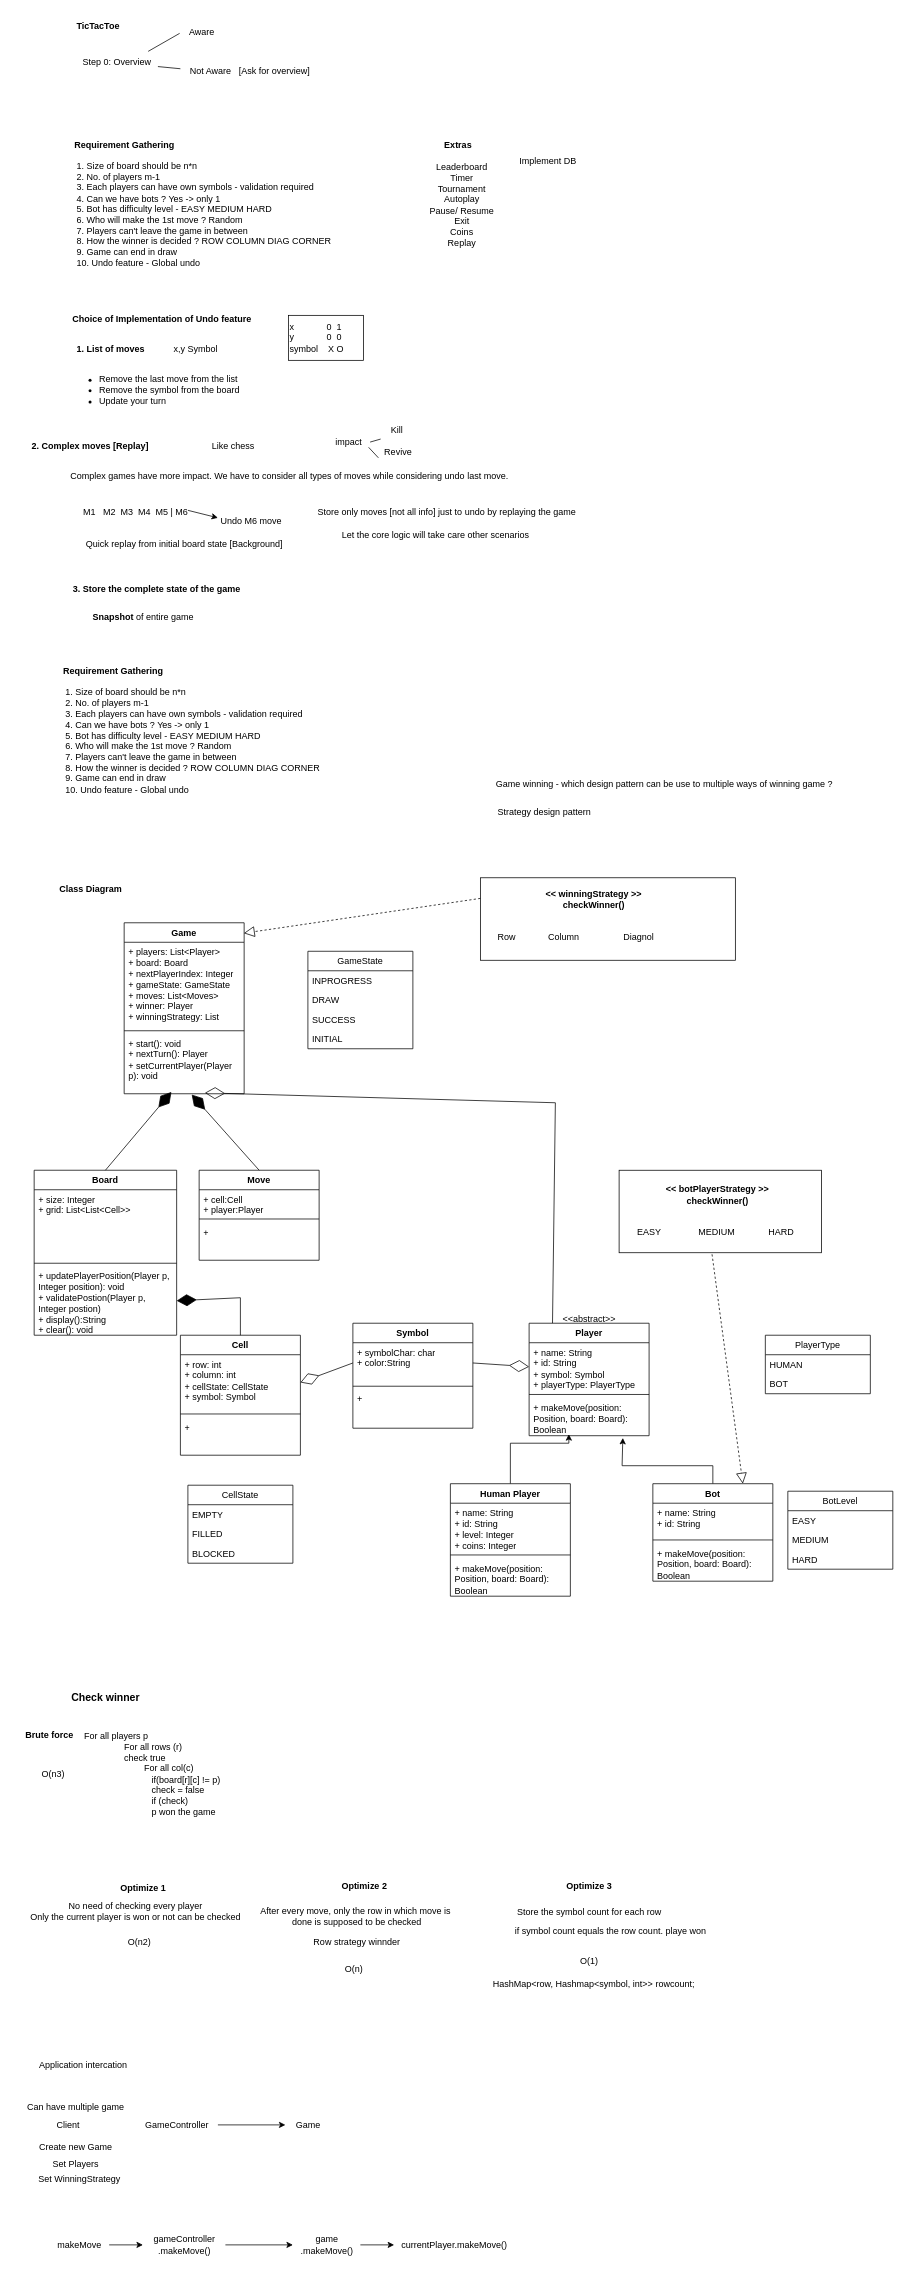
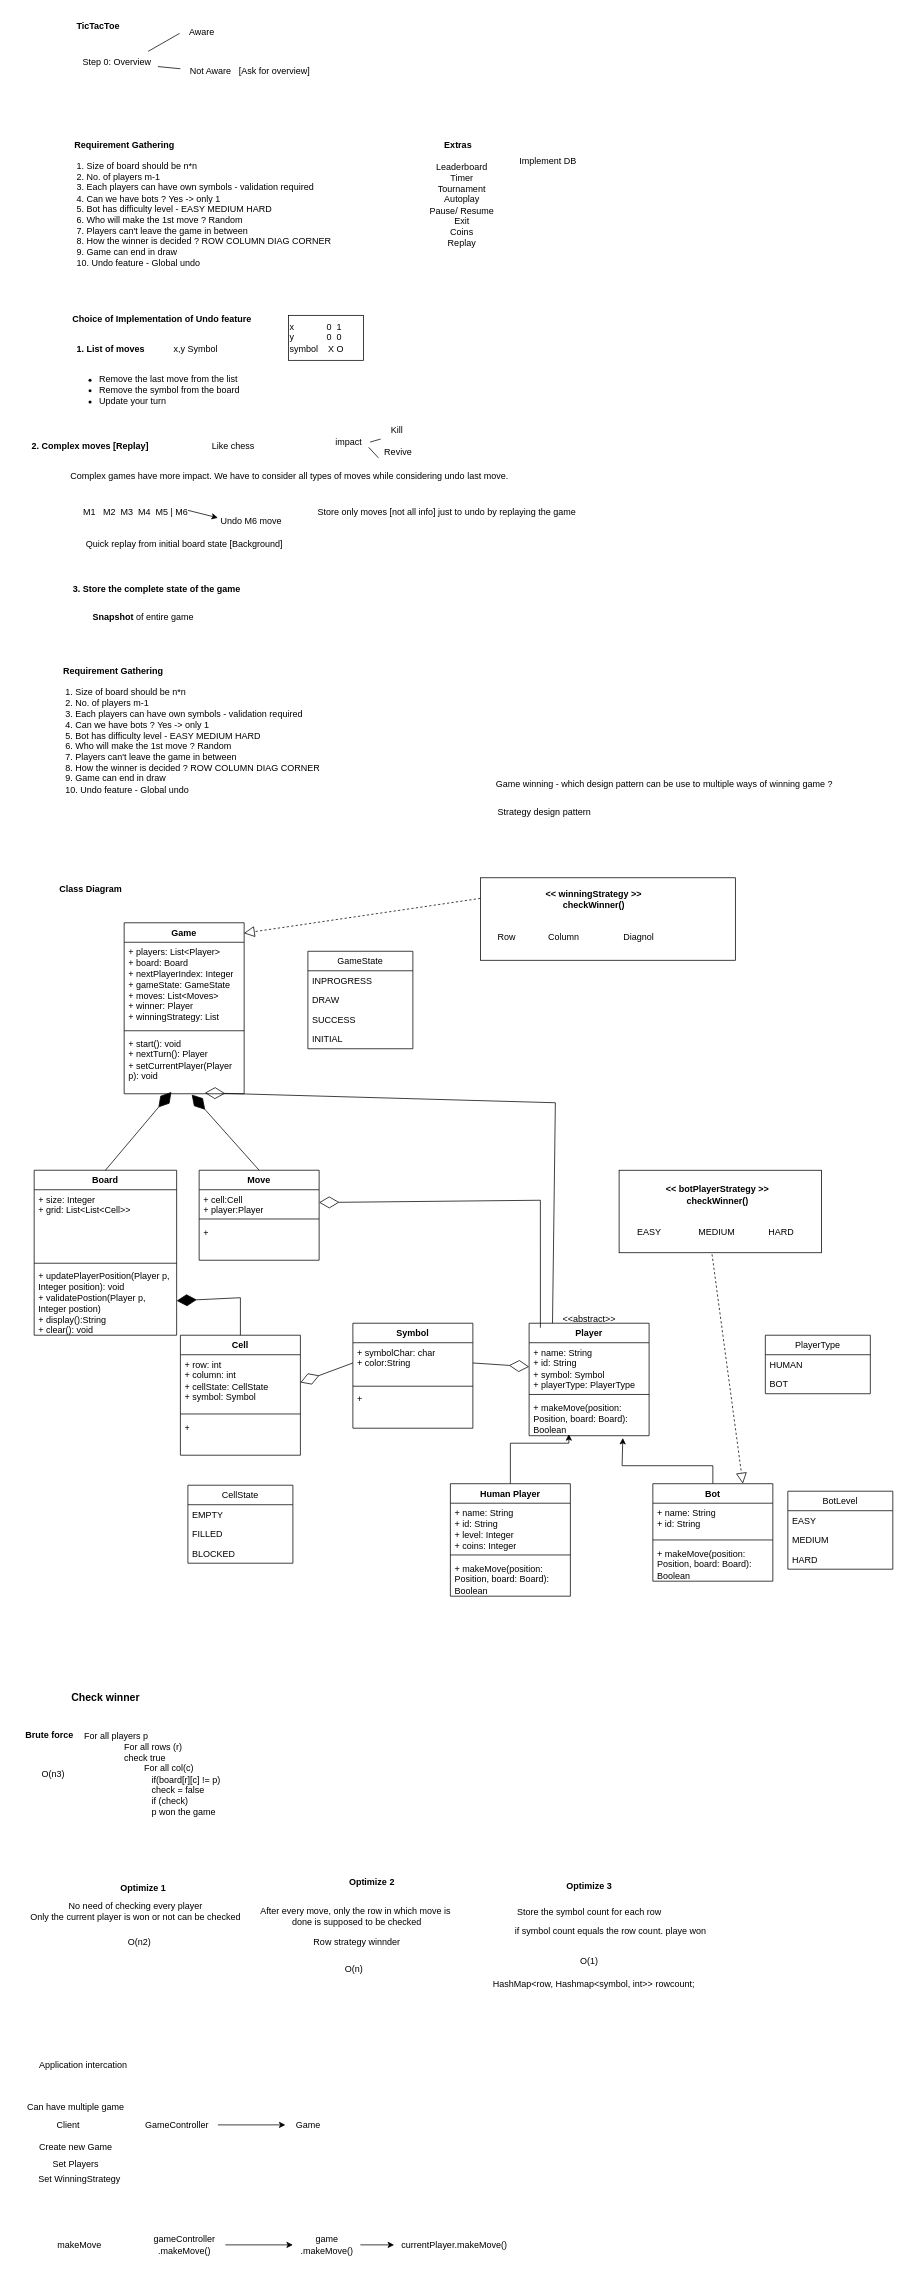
node "Let the core logic will take care other scenarios": removed
edge "Player" -> "+ cell:Cell + player:Player": added
node "Optimize 2": moved (364, 1887) -> (372, 1883)
edge "makeMove" -> "gameController .makeMove()": removed
